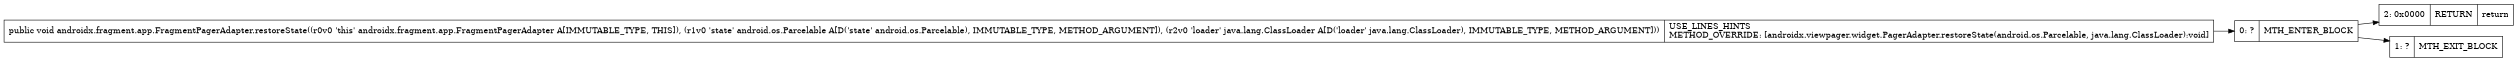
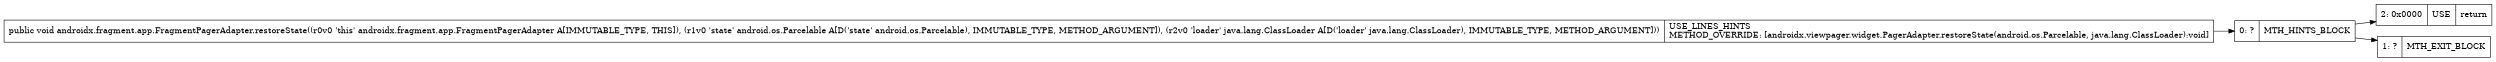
node "2: 0x0000": text "RETURN" -> "USE"
node "0: ?": text "MTH_ENTER_BLOCK" -> "MTH_HINTS_BLOCK"
